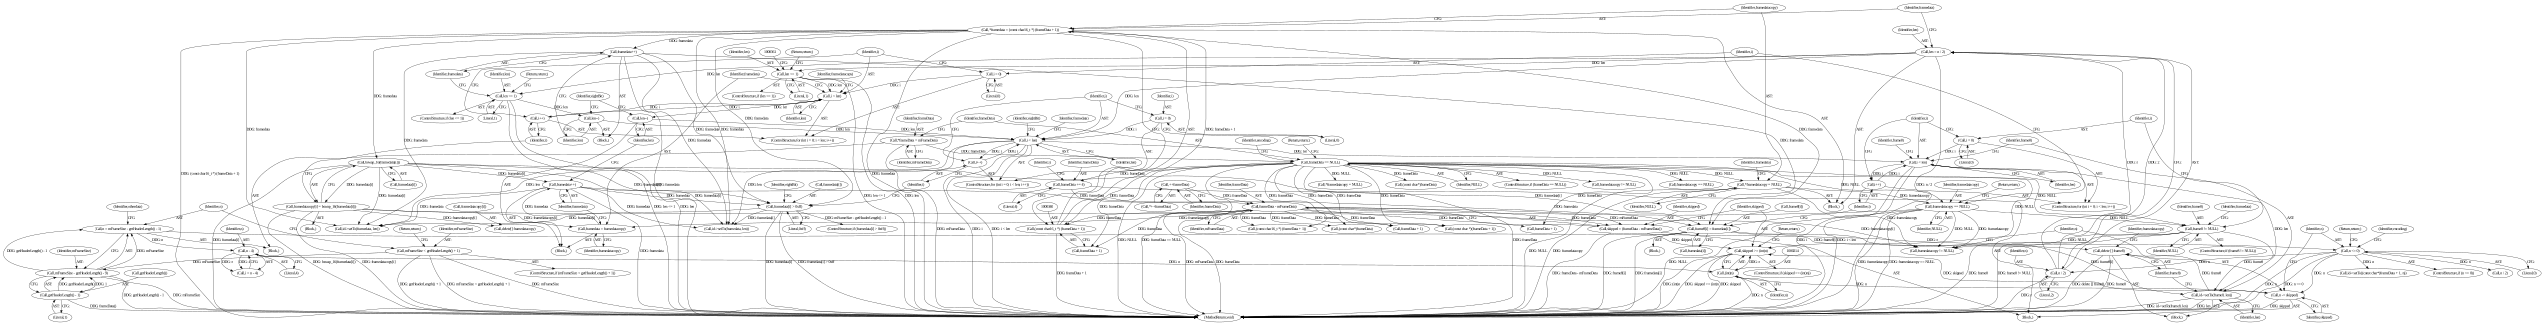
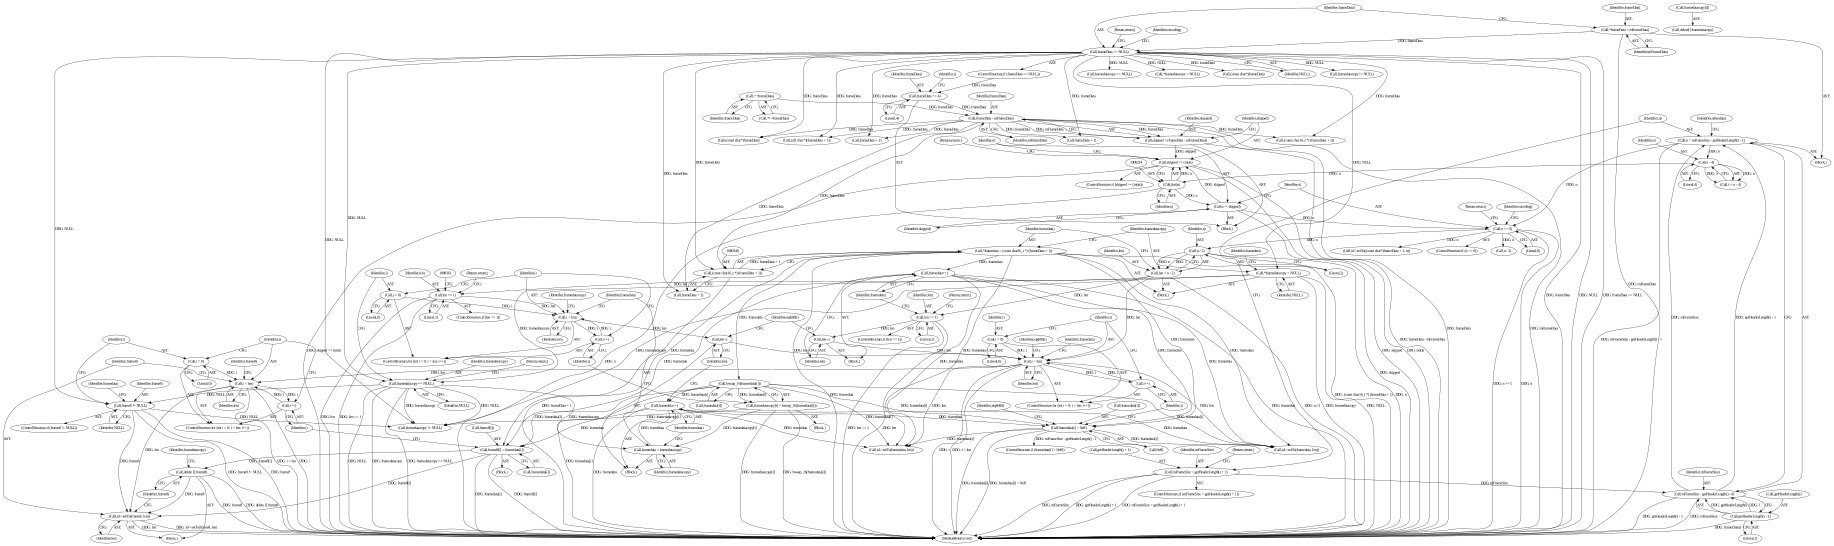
edge "(Call,frameData == NULL)" -> "(Call,frameData += 4)": now "(ControlStructure,if (frameData == NULL))" -> "(Call,frameData += 4)"
edge "(Call,framedatacopy[i] = bswap_16(framedata[i]))" -> "(Call,delete[] framedatacopy)": removed, label "DDG: framedatacopy[i]"
node "(Literal,0xff)": label "(Literal,0xff)" -> "(Call,0xff)"
node "(Call,(const char *)(frameData + 1))": label "(Call,(const char *)(frameData + 1))" -> "(Call,(xff char *)(frameData + 1))"
edge "(Call,id->setTo(frame8, len))" -> "(Call,delete [] frame8)": reversed
edge "(Call,n <= 0)" -> "(Call,n -= skipped)": reversed
node "(Call,getHeaderLength() + 1)": added
edge "(Call,n = mFrameSize - getHeaderLength() - 1)" -> "(MethodReturn,void)": added, label "DDG: mFrameSize - getHeaderLength() - 1"
